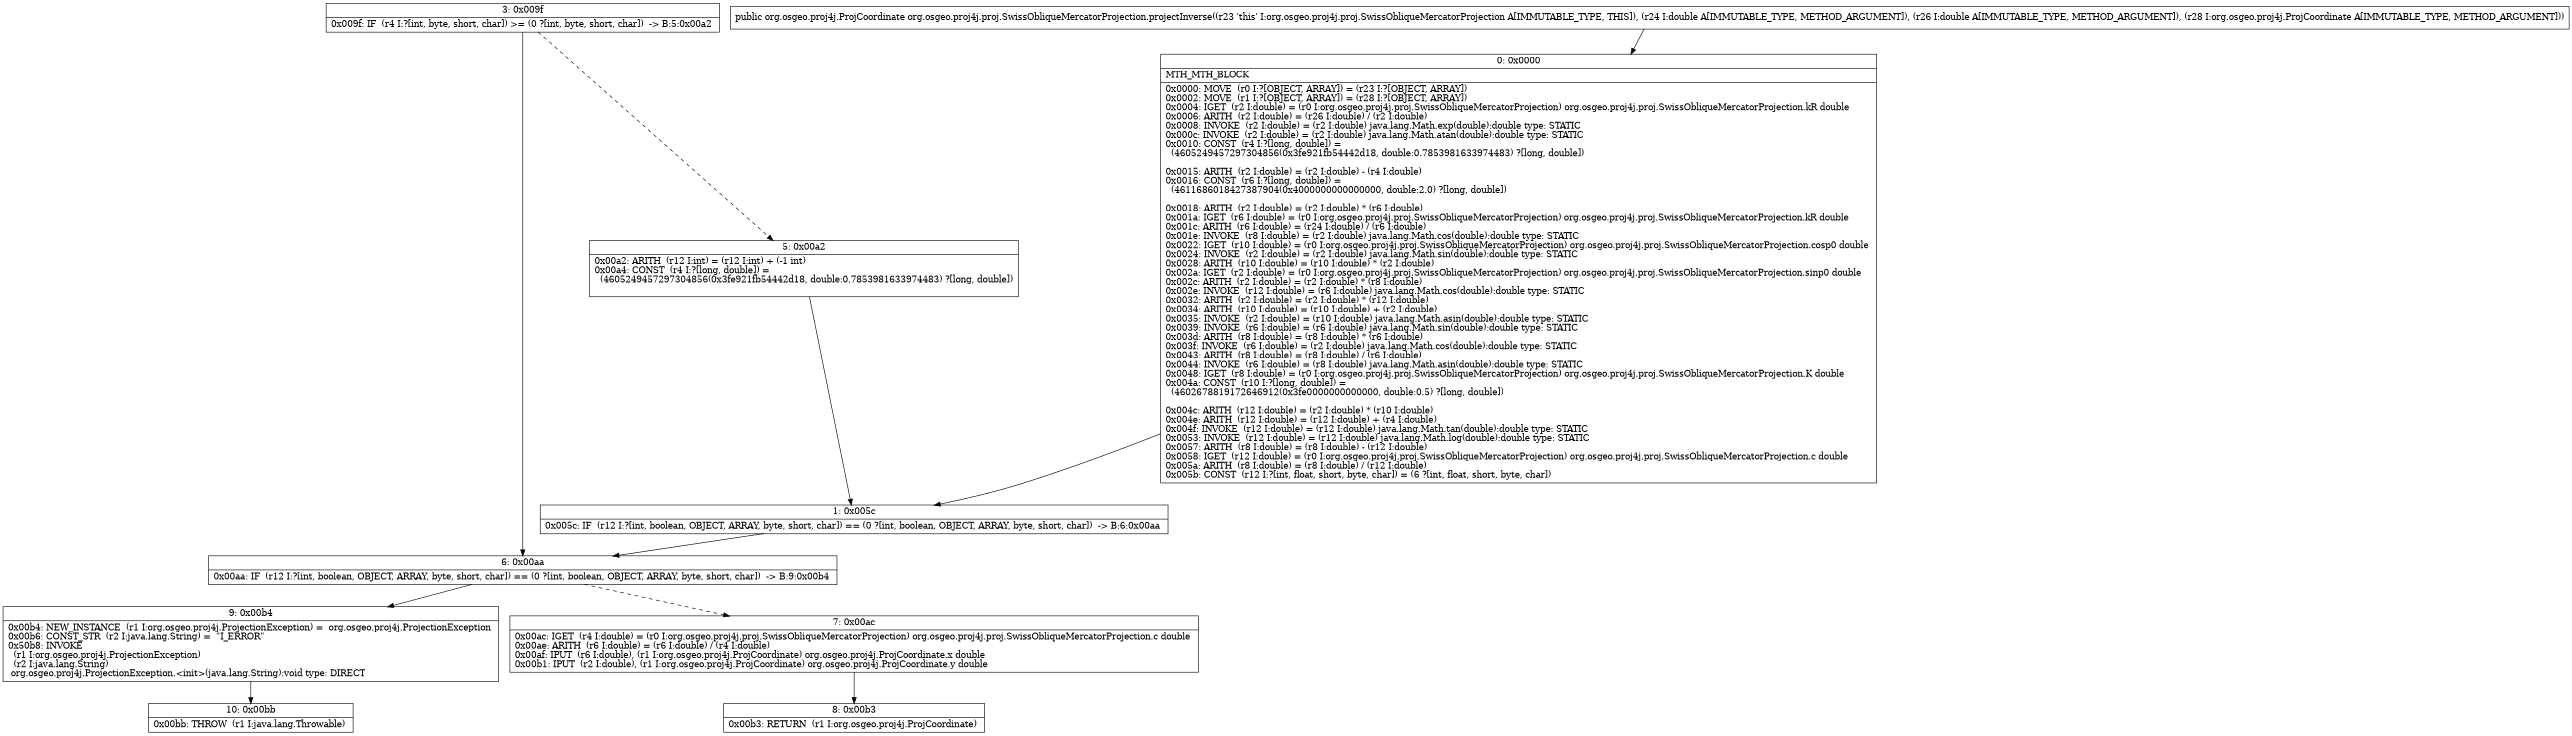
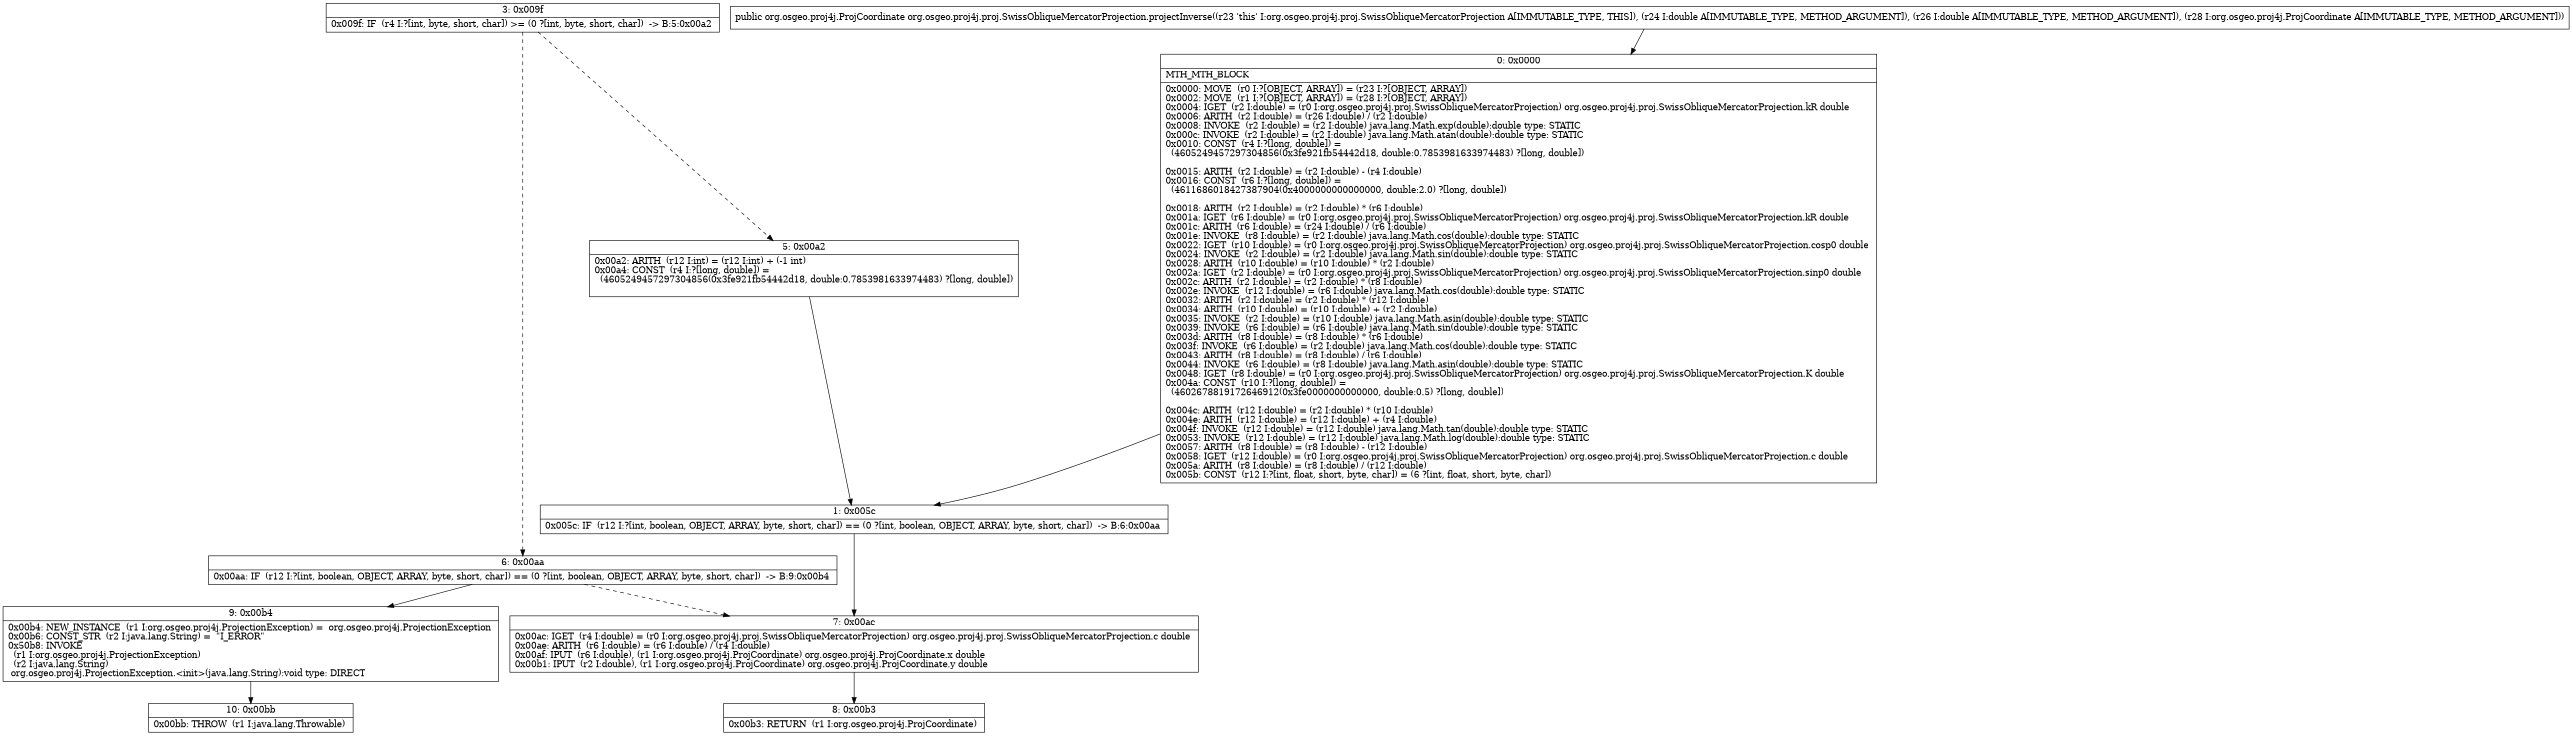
edge "3: 0x009f" -> "6: 0x00aa": style solid -> dashed
edge "1: 0x005c" -> "6: 0x00aa": now "1: 0x005c" -> "7: 0x00ac"
